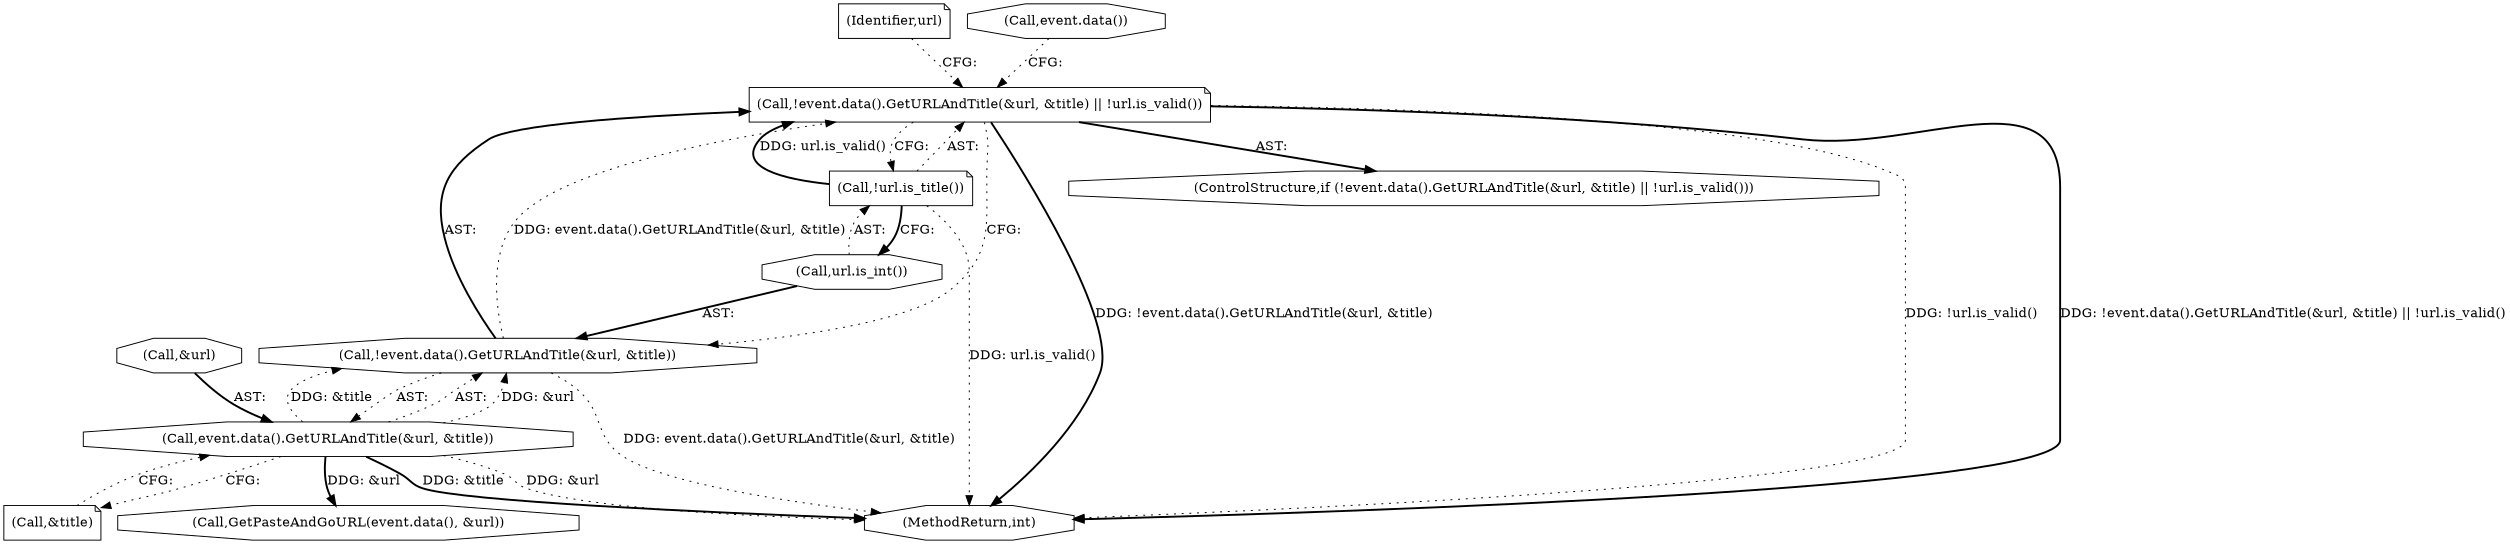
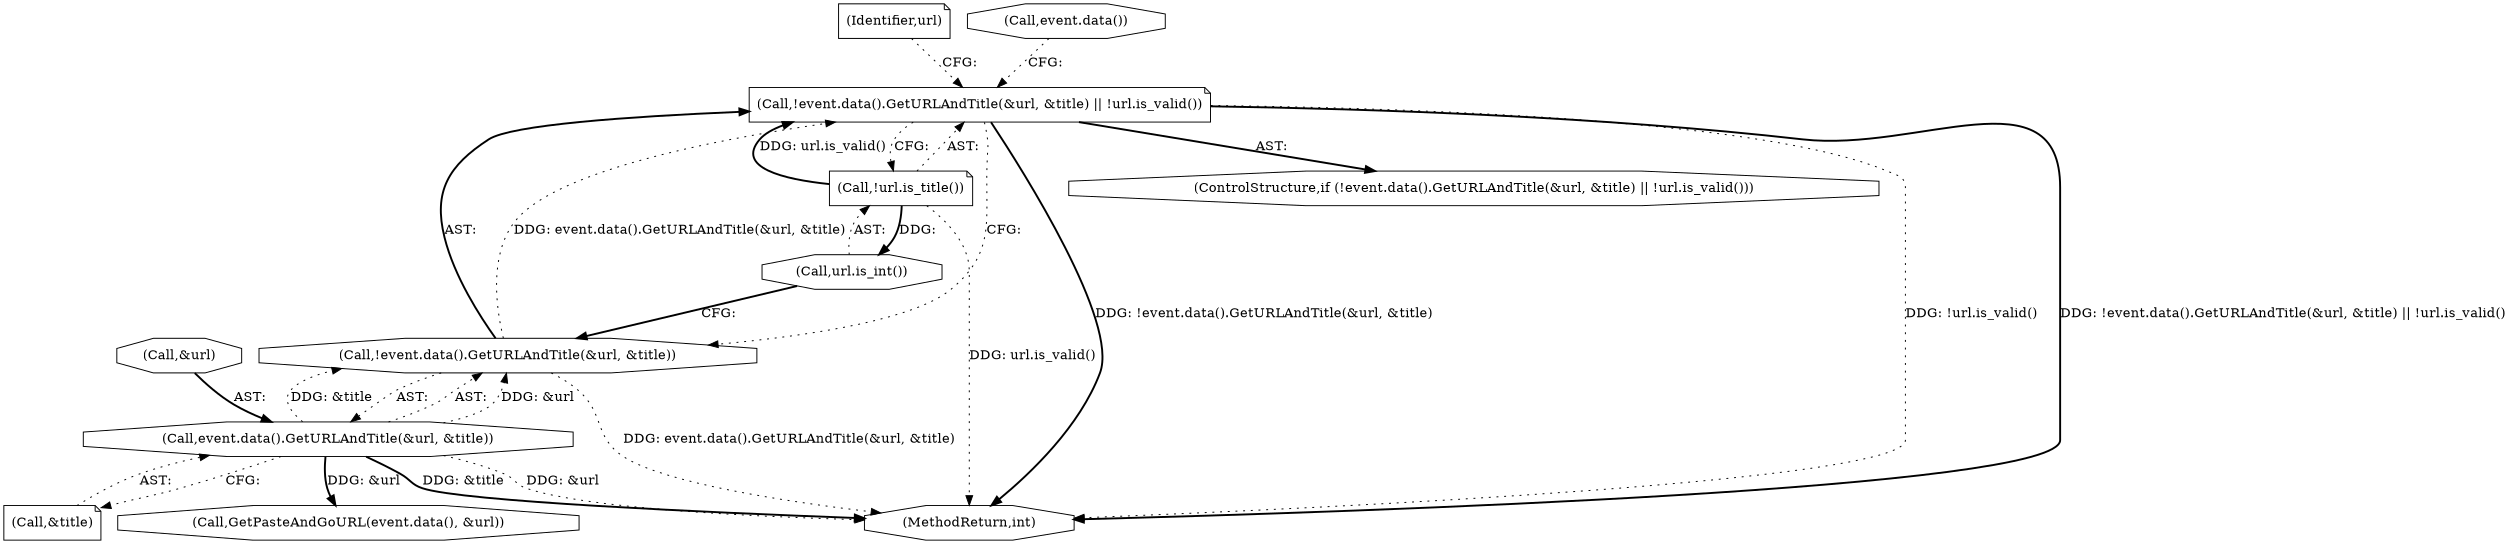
edge "(Call,!url.is_title())" -> "(Call,url.is_int())": label "CFG: " -> "DDG: "
edge "(Call,url.is_int())" -> "(Call,!event.data().GetURLAndTitle(&url, &title))": label "AST: " -> "CFG: "
edge "(Call,&title)" -> "(Call,event.data().GetURLAndTitle(&url, &title))": label "CFG: " -> "AST: "
